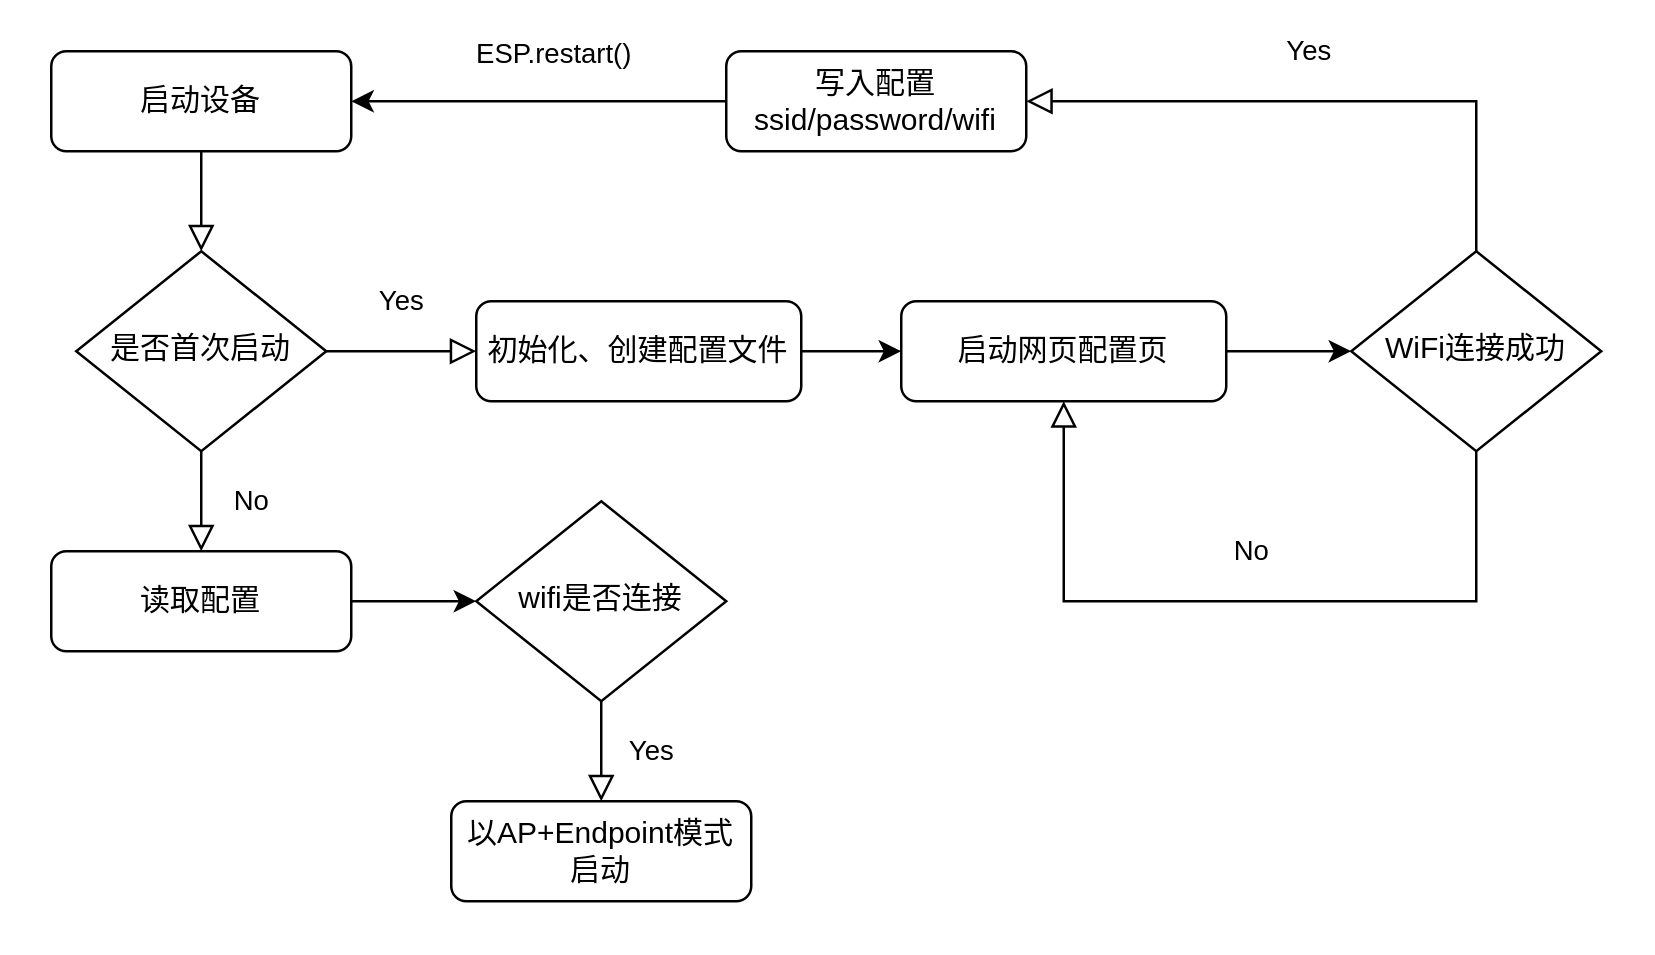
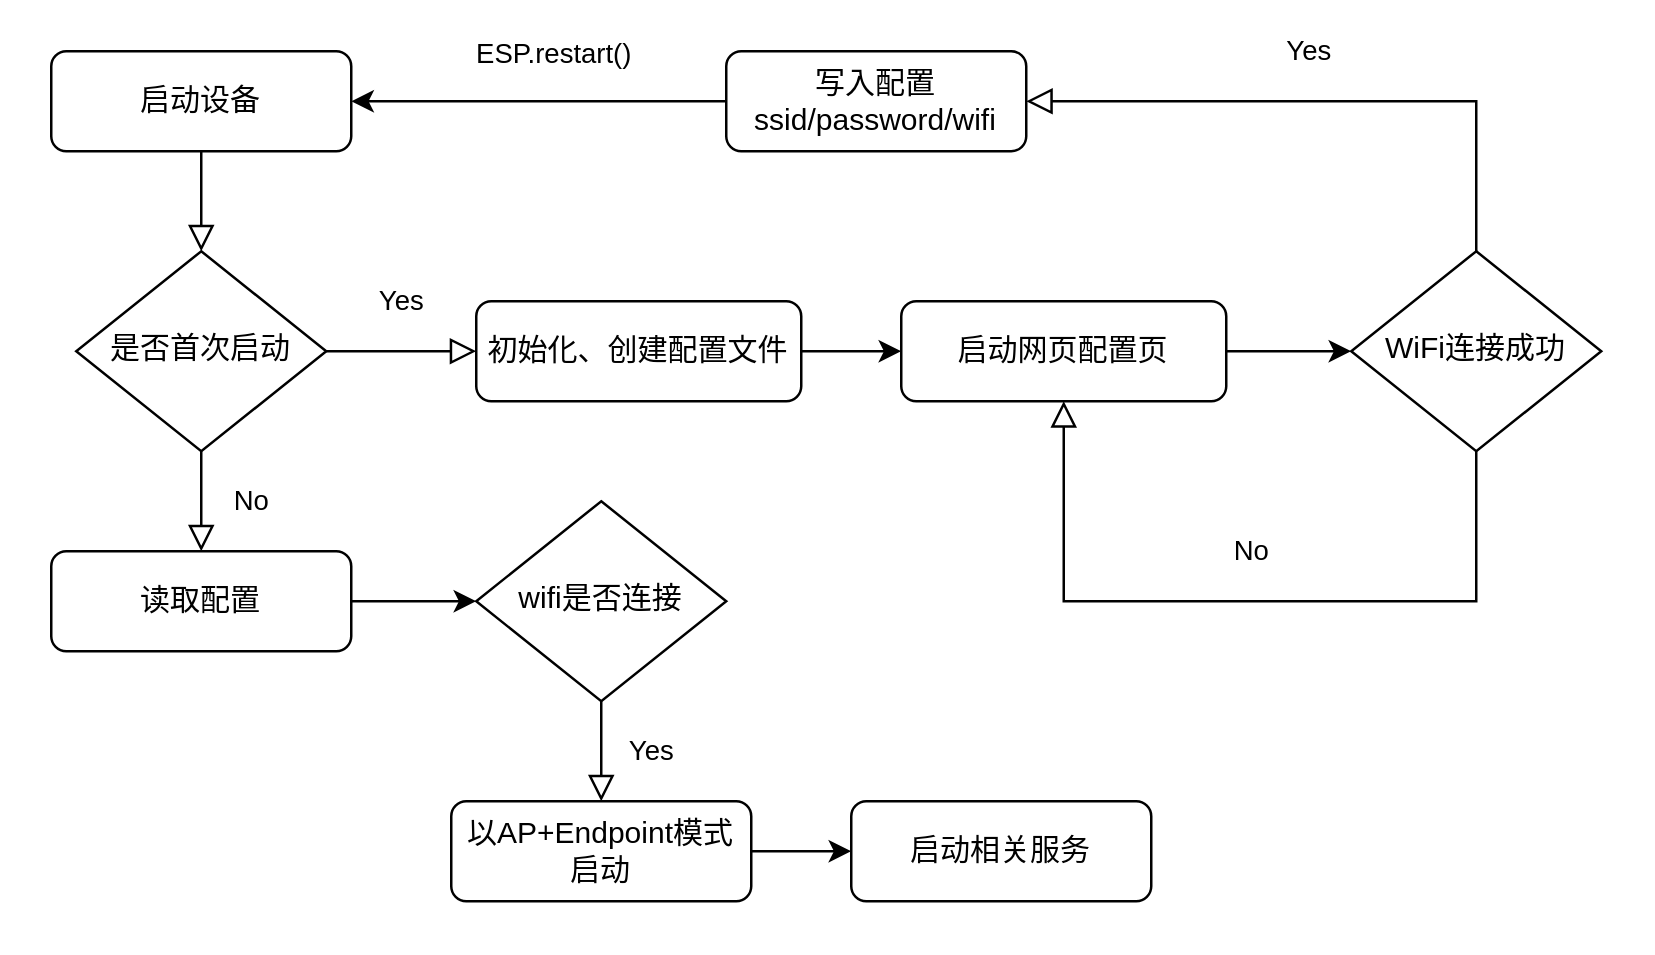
edge "以AP+Endpoint模式启动" -> "启动相关服务": added
node "启动相关服务": added
